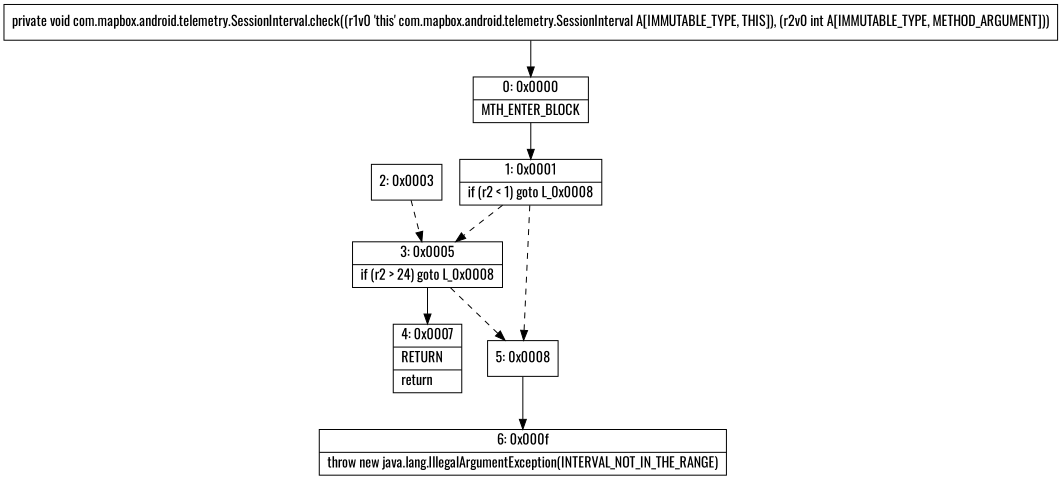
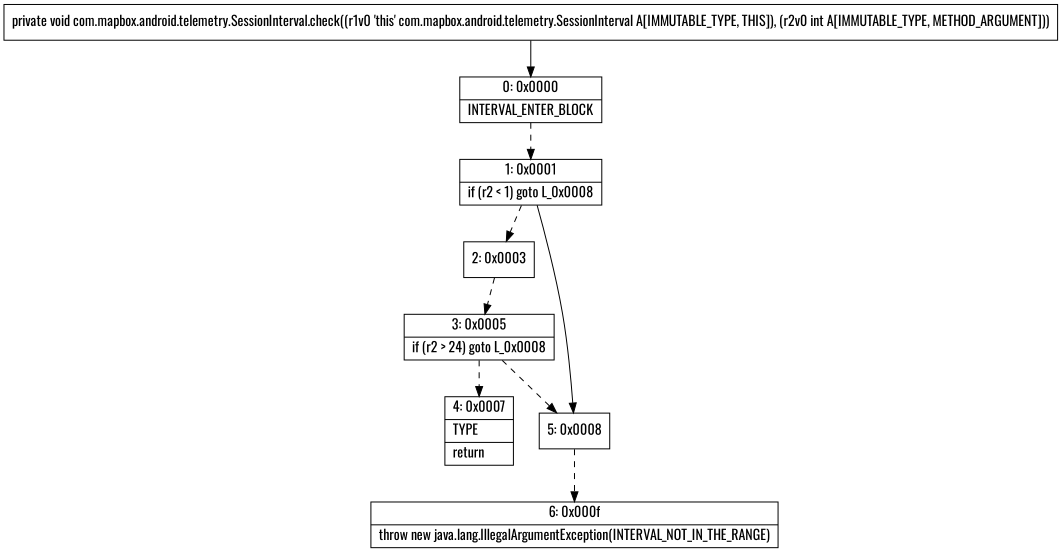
node "0: 0x0000": text "MTH_ENTER_BLOCK" -> "INTERVAL_ENTER_BLOCK"
edge "0: 0x0000" -> "1: 0x0001": style solid -> dashed
edge "1: 0x0001" -> "3: 0x0005": now "1: 0x0001" -> "2: 0x0003"
edge "1: 0x0001" -> "5: 0x0008": style dashed -> solid
edge "3: 0x0005" -> "4: 0x0007": style solid -> dashed
node "4: 0x0007": text "RETURN" -> "TYPE"
edge "5: 0x0008" -> "6: 0x000f": style solid -> dashed
